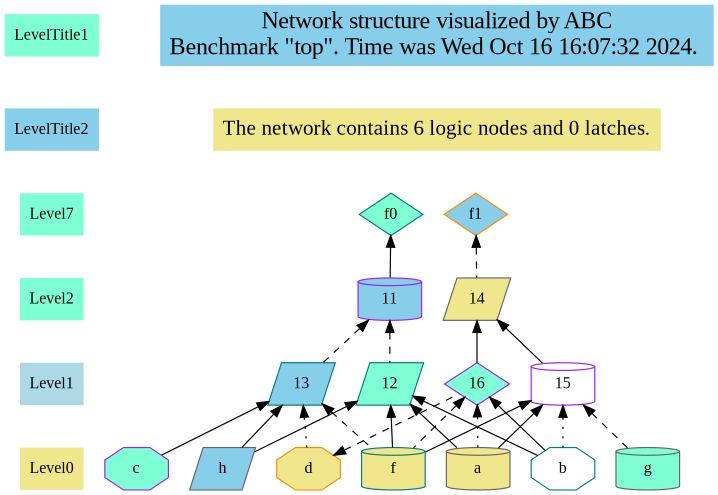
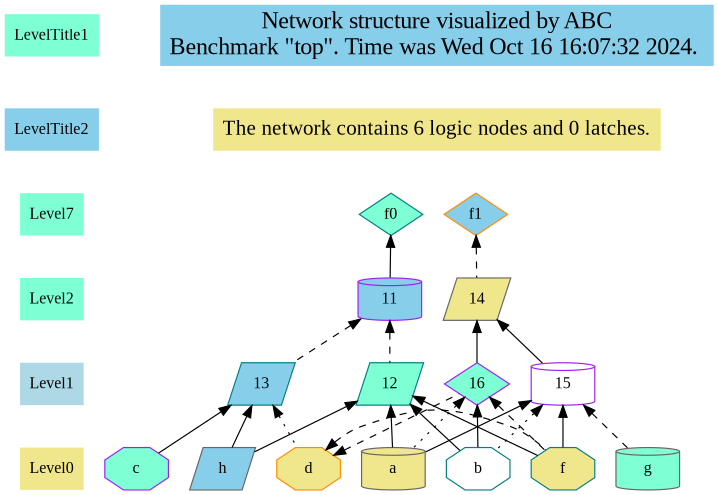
edge "f" -> "13": now "f" -> "d"
node "f": shape cylinder -> octagon
